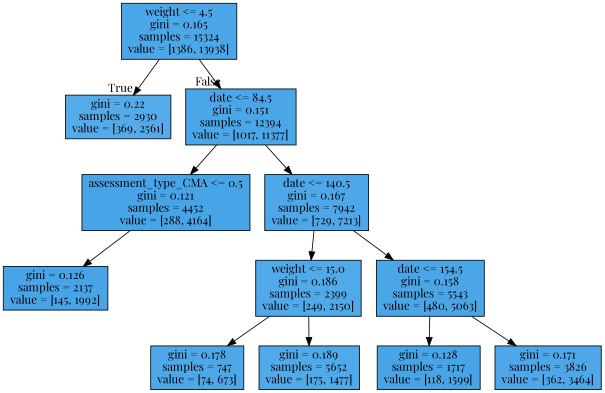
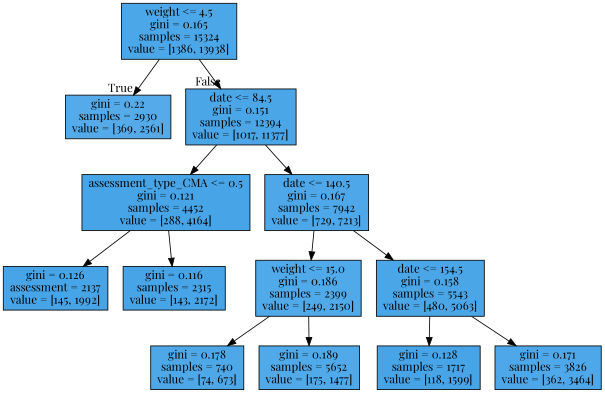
node "gini = 0.126 samples = 2137 value = [145, 1992]": label "gini = 0.126 samples = 2137 value = [145, 1992]" -> "gini = 0.126 assessment = 2137 value = [145, 1992]"
node "gini = 0.116 samples = 2315 value = [143, 2172]": added
node "gini = 0.178 samples = 747 value = [74, 673]": label "gini = 0.178 samples = 747 value = [74, 673]" -> "gini = 0.178 samples = 740 value = [74, 673]"
